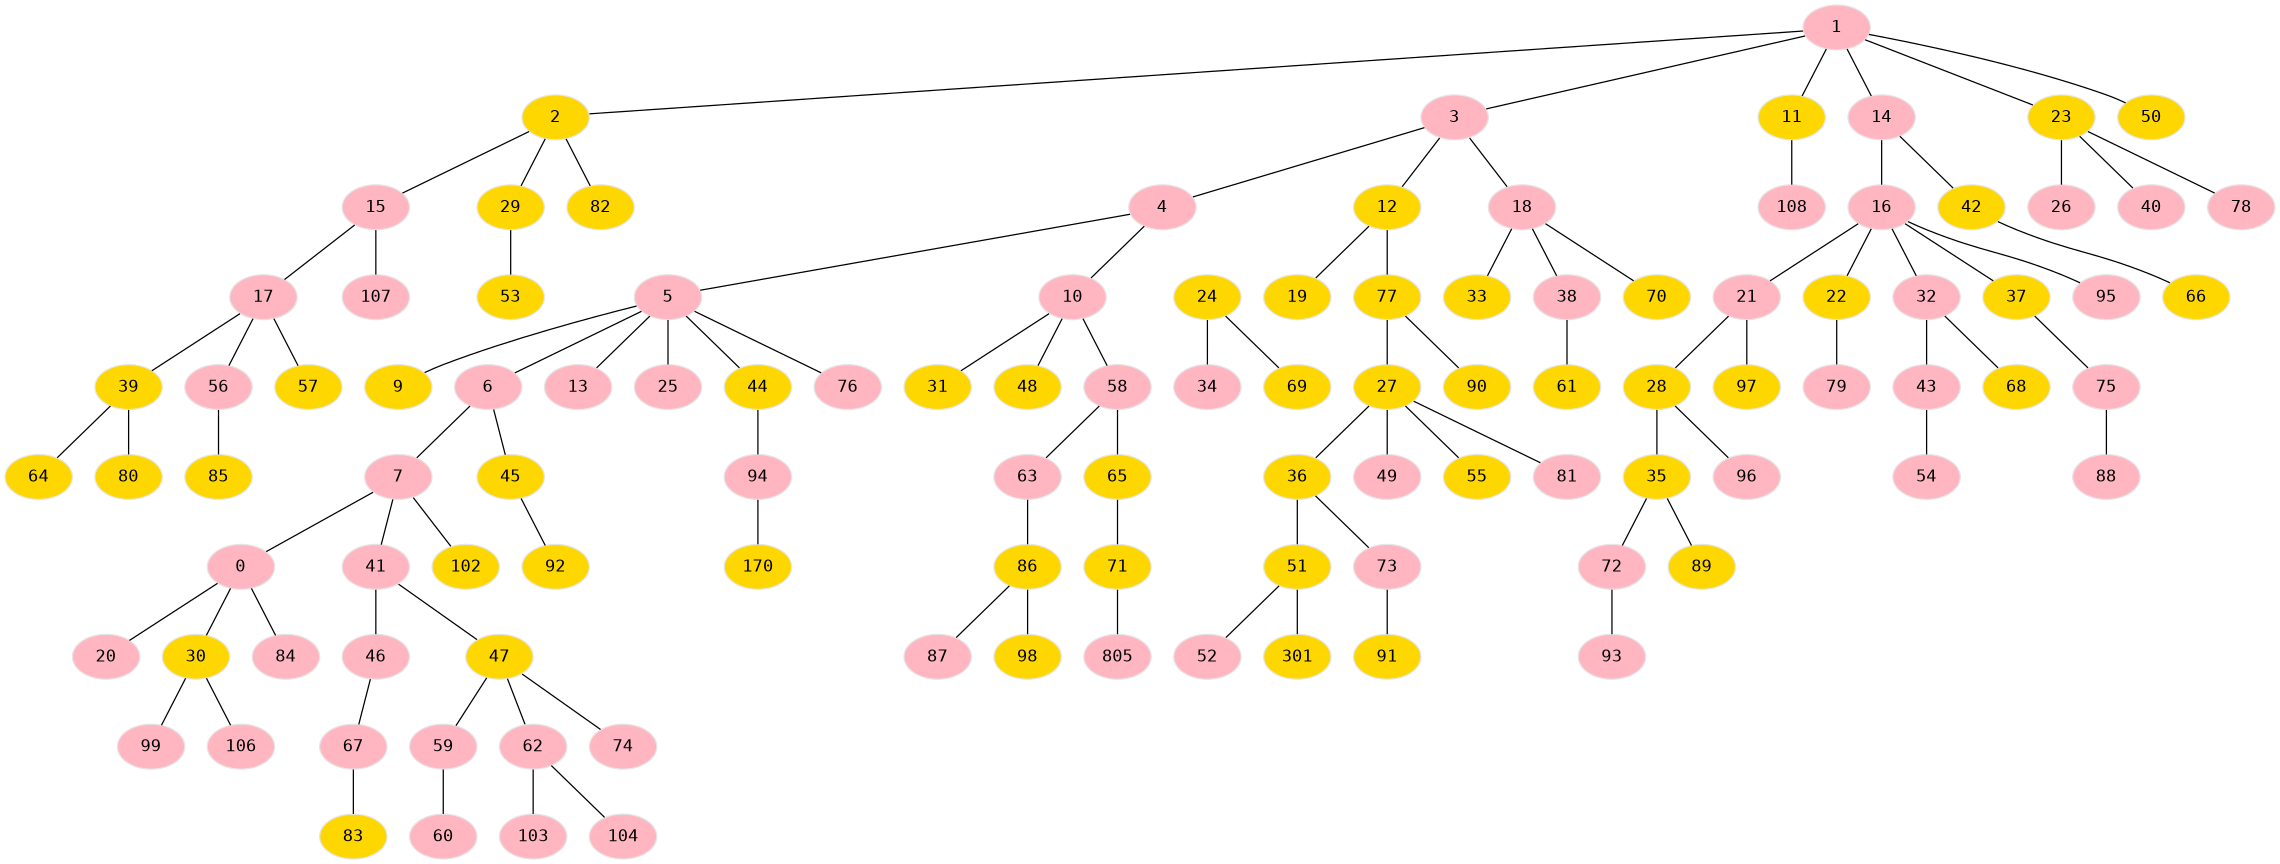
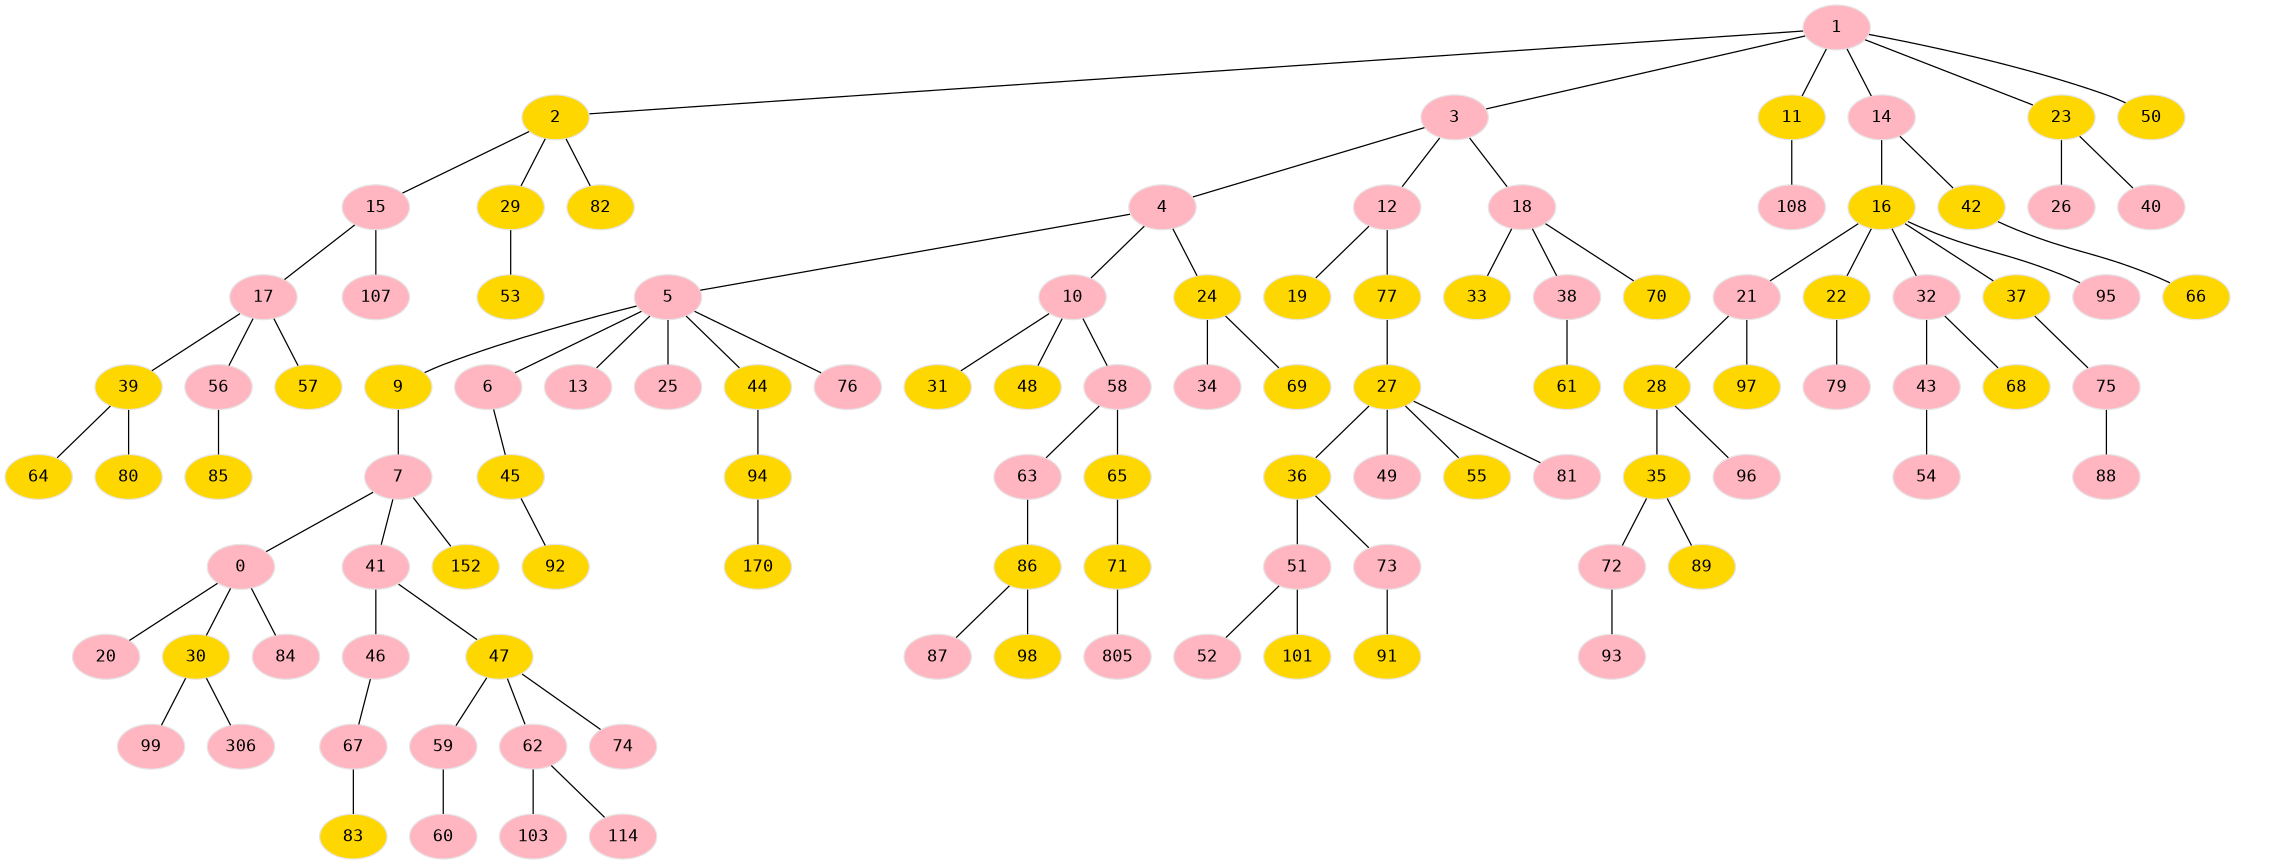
node "12": fillcolor gold -> lightpink
node "16": fillcolor lightpink -> gold
node "78": removed
edge "4" -- "24": added
node "90": removed
edge "6" -- "7": now "9" -- "7"
node "94": fillcolor lightpink -> gold
node "102": label "102" -> "152"
node "51": fillcolor gold -> lightpink
node "301": label "301" -> "101"
node "106": label "106" -> "306"
node "104": label "104" -> "114"
